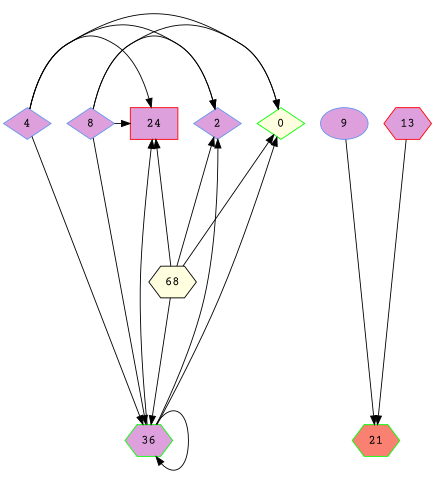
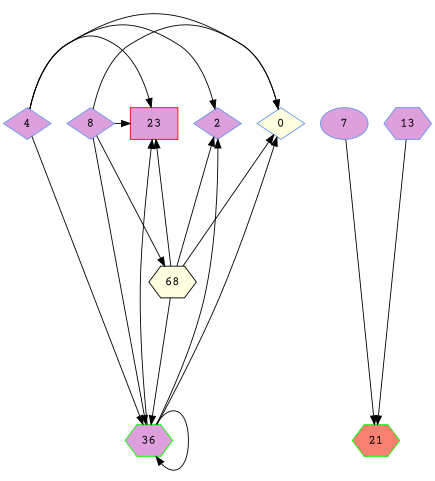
edge "8" -> "2": now "8" -> "68"
node "24": label "24" -> "23"
node "0": color green -> cornflowerblue
node "9": label "9" -> "7"
node "13": color red -> cornflowerblue
